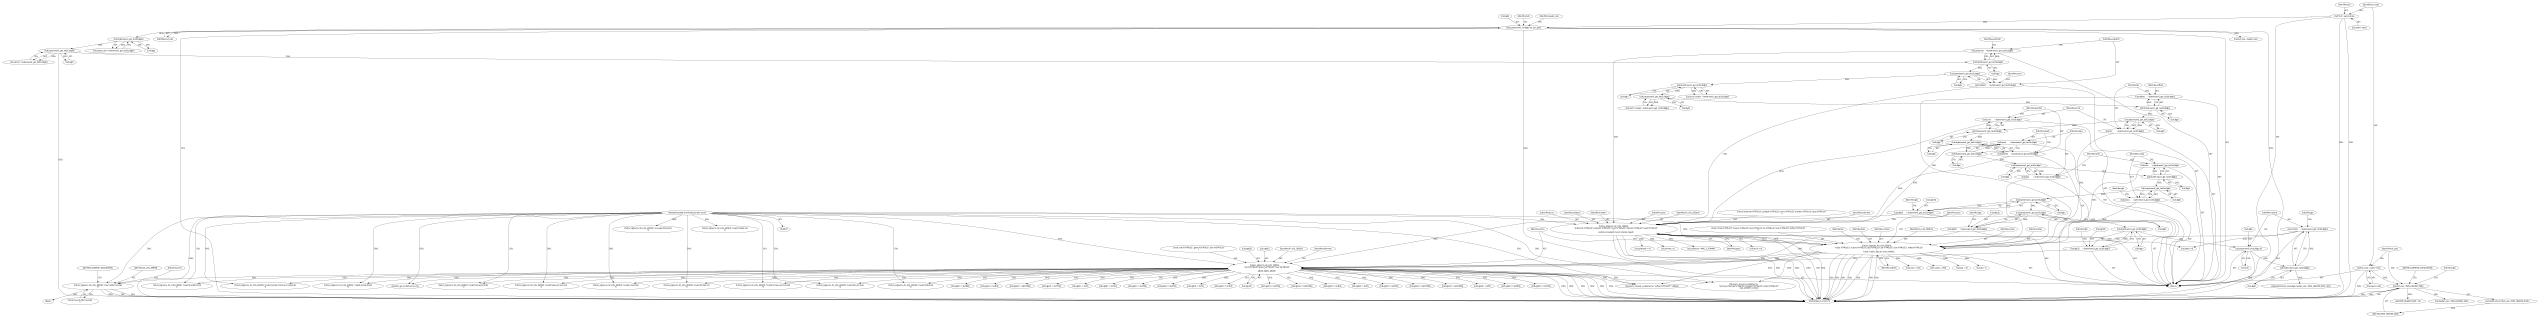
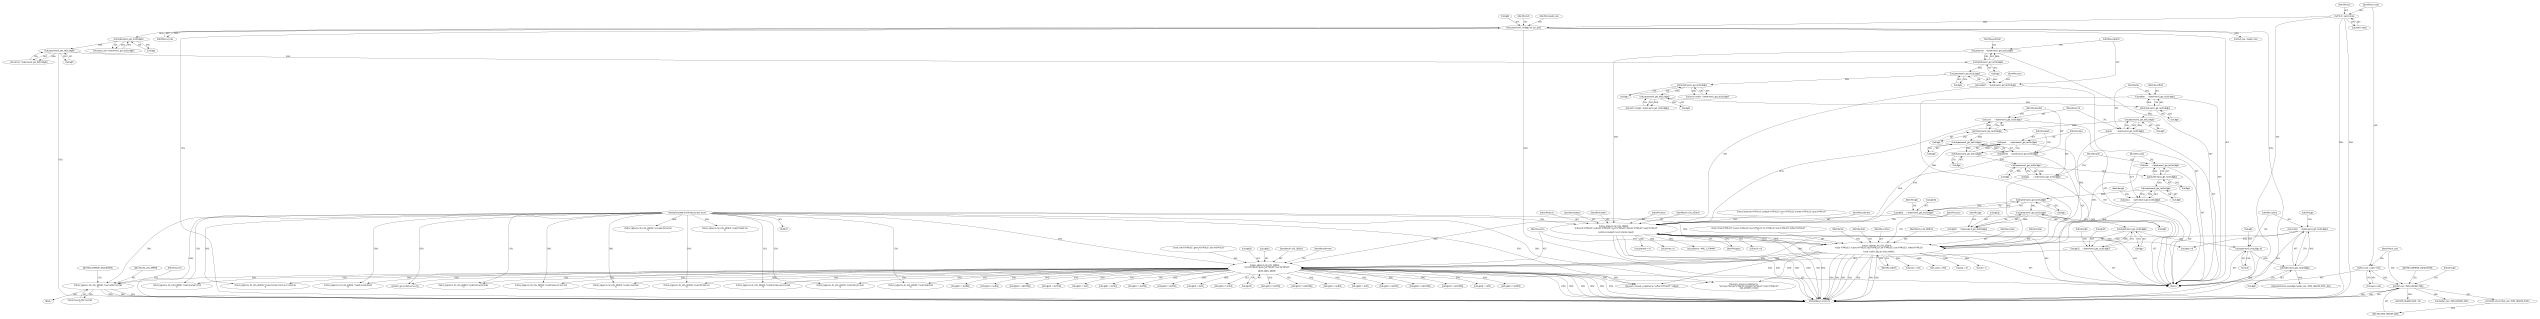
edge "(Call,*buf = avpkt->data)" -> "(Call,avpkt->data)": added, label "CFG:"
node "(Call,rgb[0] == 0x7C00)": removed
edge "(Call,buf_size = avpkt->size)" -> "(MethodReturn,static int)": removed, label "DDG:"
